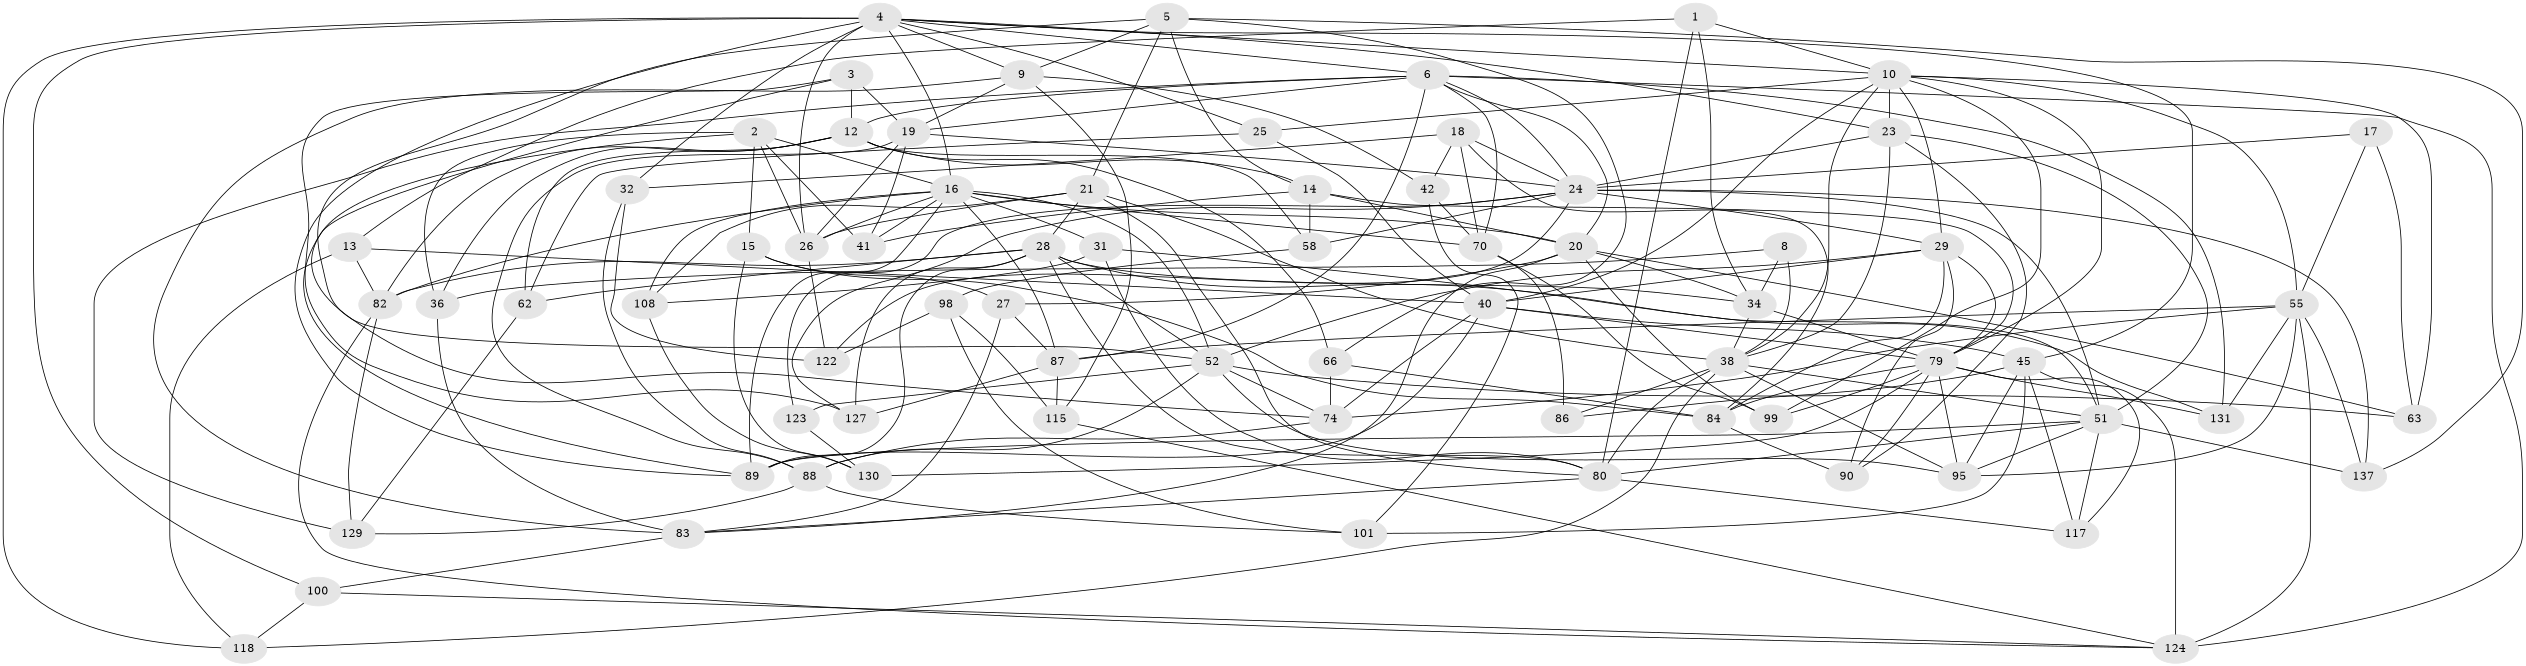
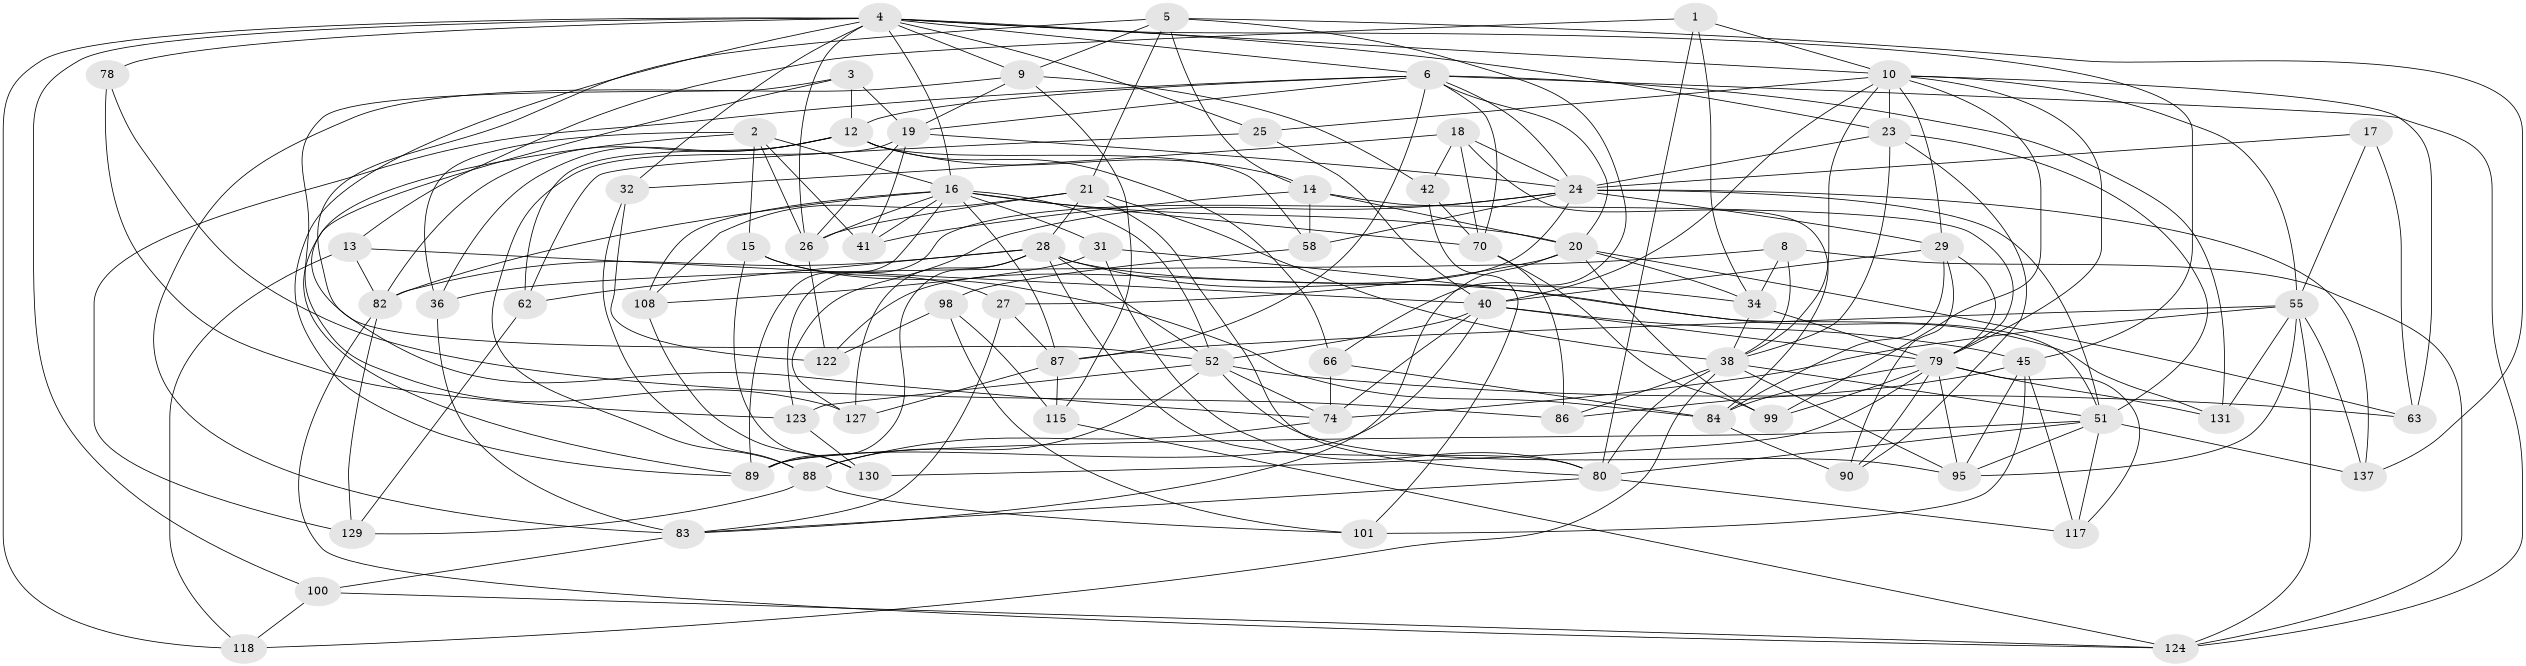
node "78": added
edge "29" -- "52": now "40" -- "52"
edge "45" -- "124": now "8" -- "124"
